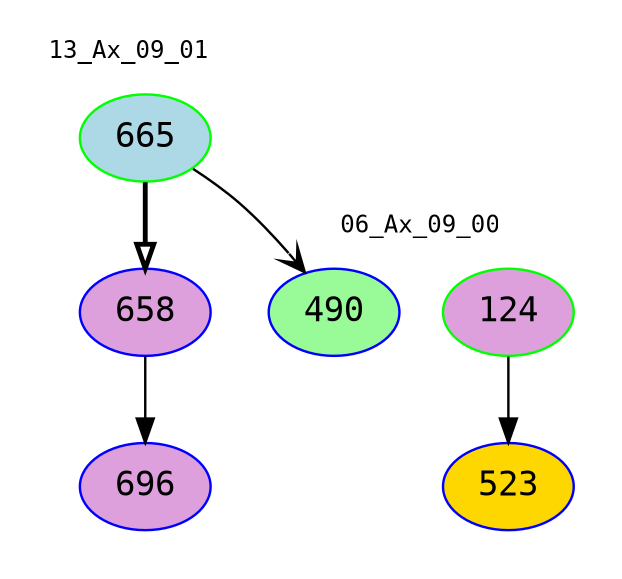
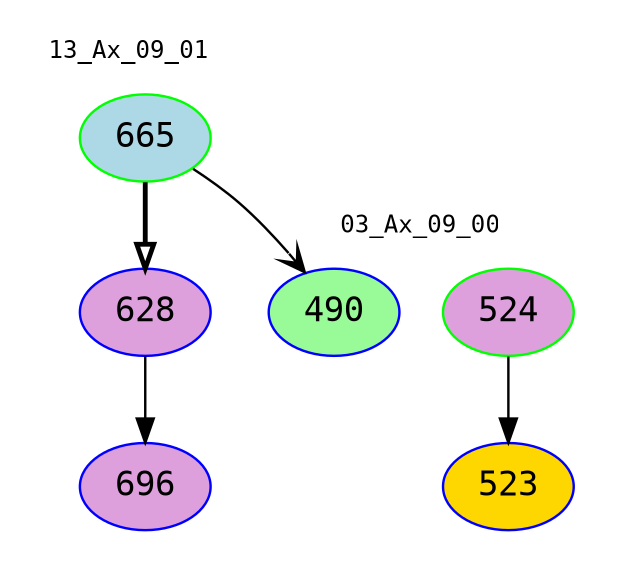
cluster "06_Ax_09_00": label "06_Ax_09_00" -> "03_Ax_09_00"
node "658": label "658" -> "628"
node "124": label "124" -> "524"
